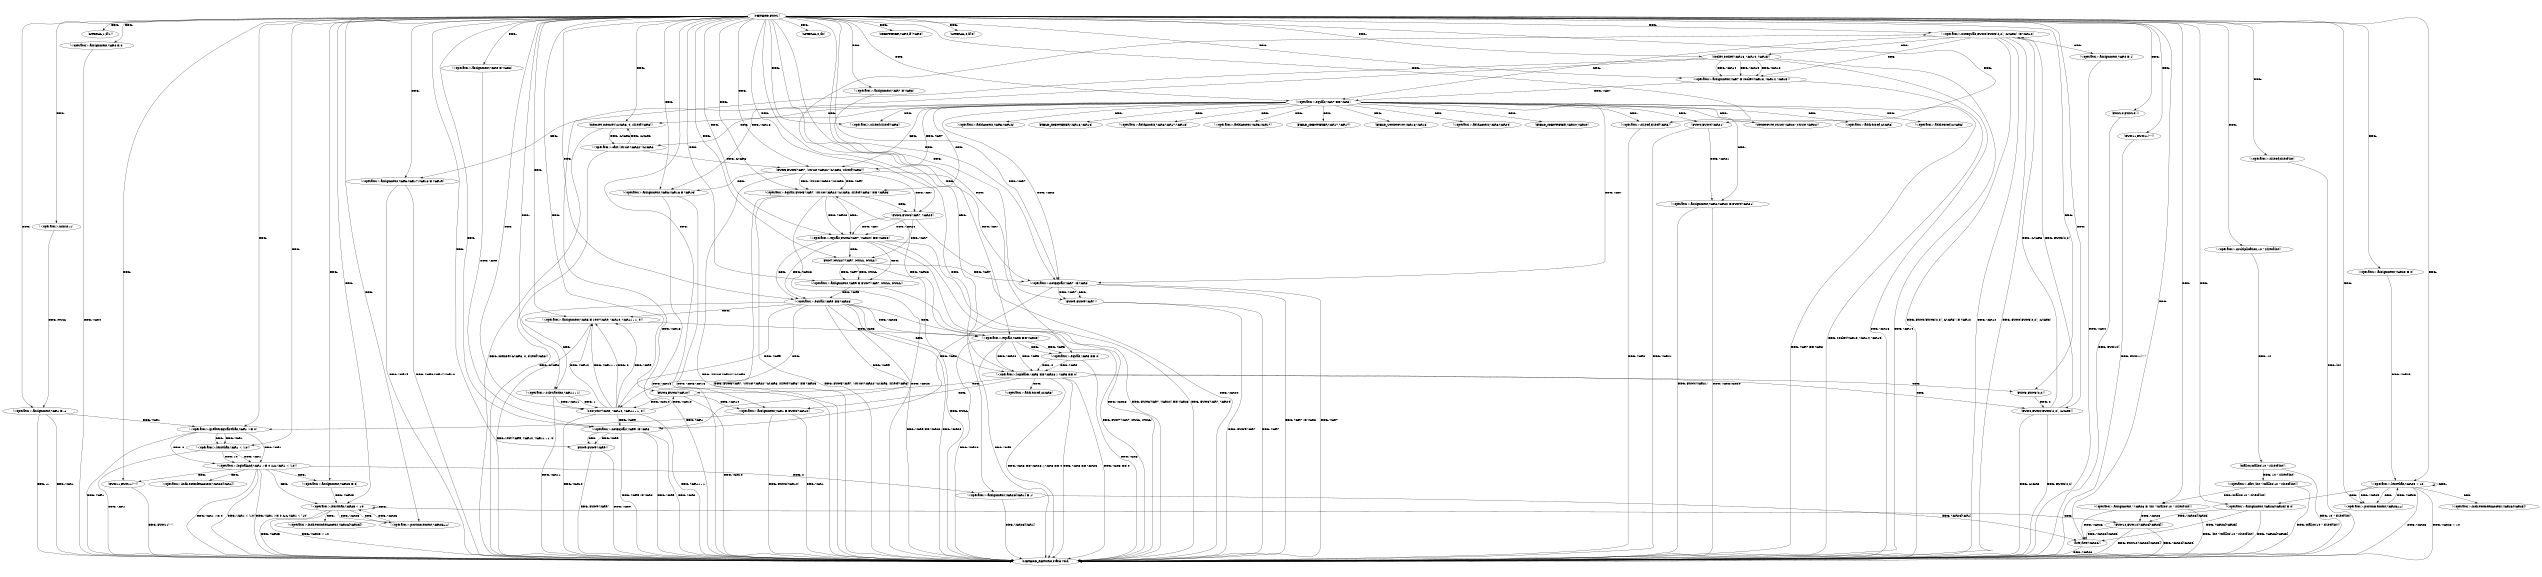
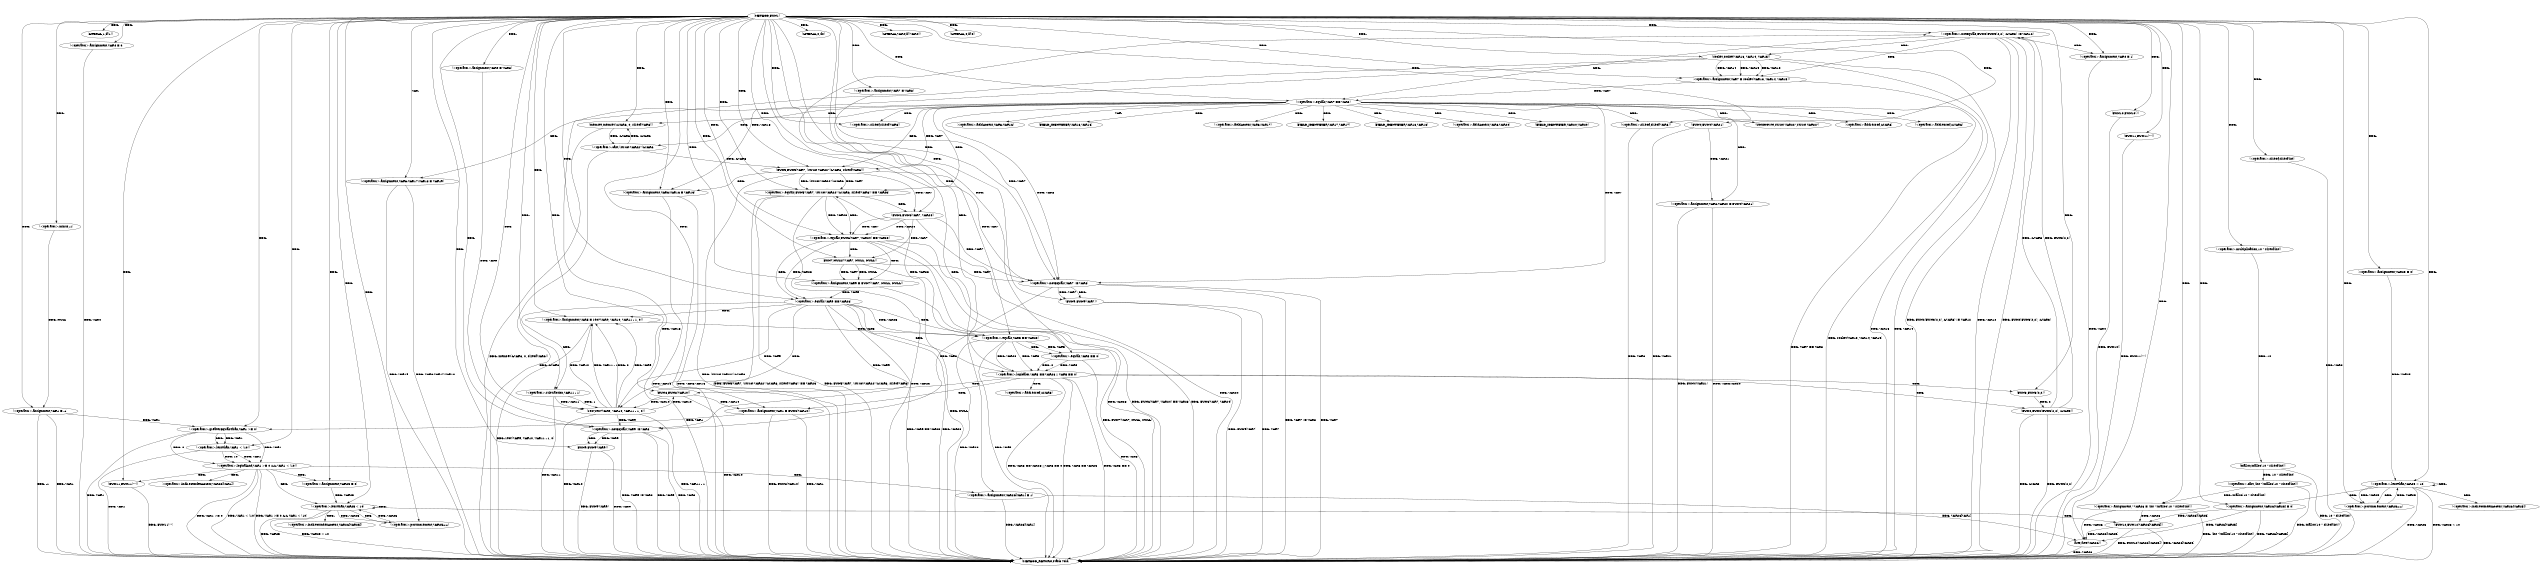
edge "(METHOD,FUN1)" -> "(FUN2,FUN2(FUN3(2,2), &VAR3))": now "(METHOD,FUN1)" -> "(<operator>.assignment,VAR4 = 1)"
node "(IDENTIFIER,VAR4,if (VAR4))": label "(IDENTIFIER,VAR4,if (VAR4))" -> "(LITERAL,VAR4,if (VAR4))"
edge "(METHOD,FUN1)" -> "(<operator>.assignment,VAR6.VAR17.VAR18 = VAR19)": label "DDG: " -> "VAR: "
edge "(METHOD,FUN1)" -> "(FUN5,FUN5(VAR7, (struct VAR22*)&VAR6, sizeof(VAR6)))": label "DDG: " -> "CDG: "
edge "(<operator>.equals,VAR7 == VAR8)" -> "(FUN4,FUN4(VAR21))": removed, label "CDG:"
edge "(<operator>.equals,VAR7 == VAR8)" -> "(<operator>.fieldAccess,VAR6.VAR16)": label "CDG: " -> "VAR: "
node "(<operator>.fieldAccess,VAR6.VAR17.VAR18)": removed
node "(FIELD_UNKNOWN,VAR18,VAR18)": label "(FIELD_UNKNOWN,VAR18,VAR18)" -> "(FIELD_IDENTIFIER,VAR18,VAR18)"
edge "(FUN6,FUN6(VAR7, VAR24))" -> "(<operator>.notEquals,VAR7 != VAR8)": added, label "DDG: VAR7"
edge "(METHOD,FUN1)" -> "(<operator>.assignment,VAR26[VAR1] = 1)": label "DDG: " -> "CDG: "
edge "(<operator>.sizeOf,sizeof(int))" -> "(METHOD_RETURN,static void)": label "DDG: int" -> "DDG: VAR8"
edge "(<operator>.logicalAnd,VAR1 >= 0 && VAR1 < (10))" -> "(<operator>.assignment,VAR26[VAR1] = 1)": label "DDG: 2" -> "CDG: "
